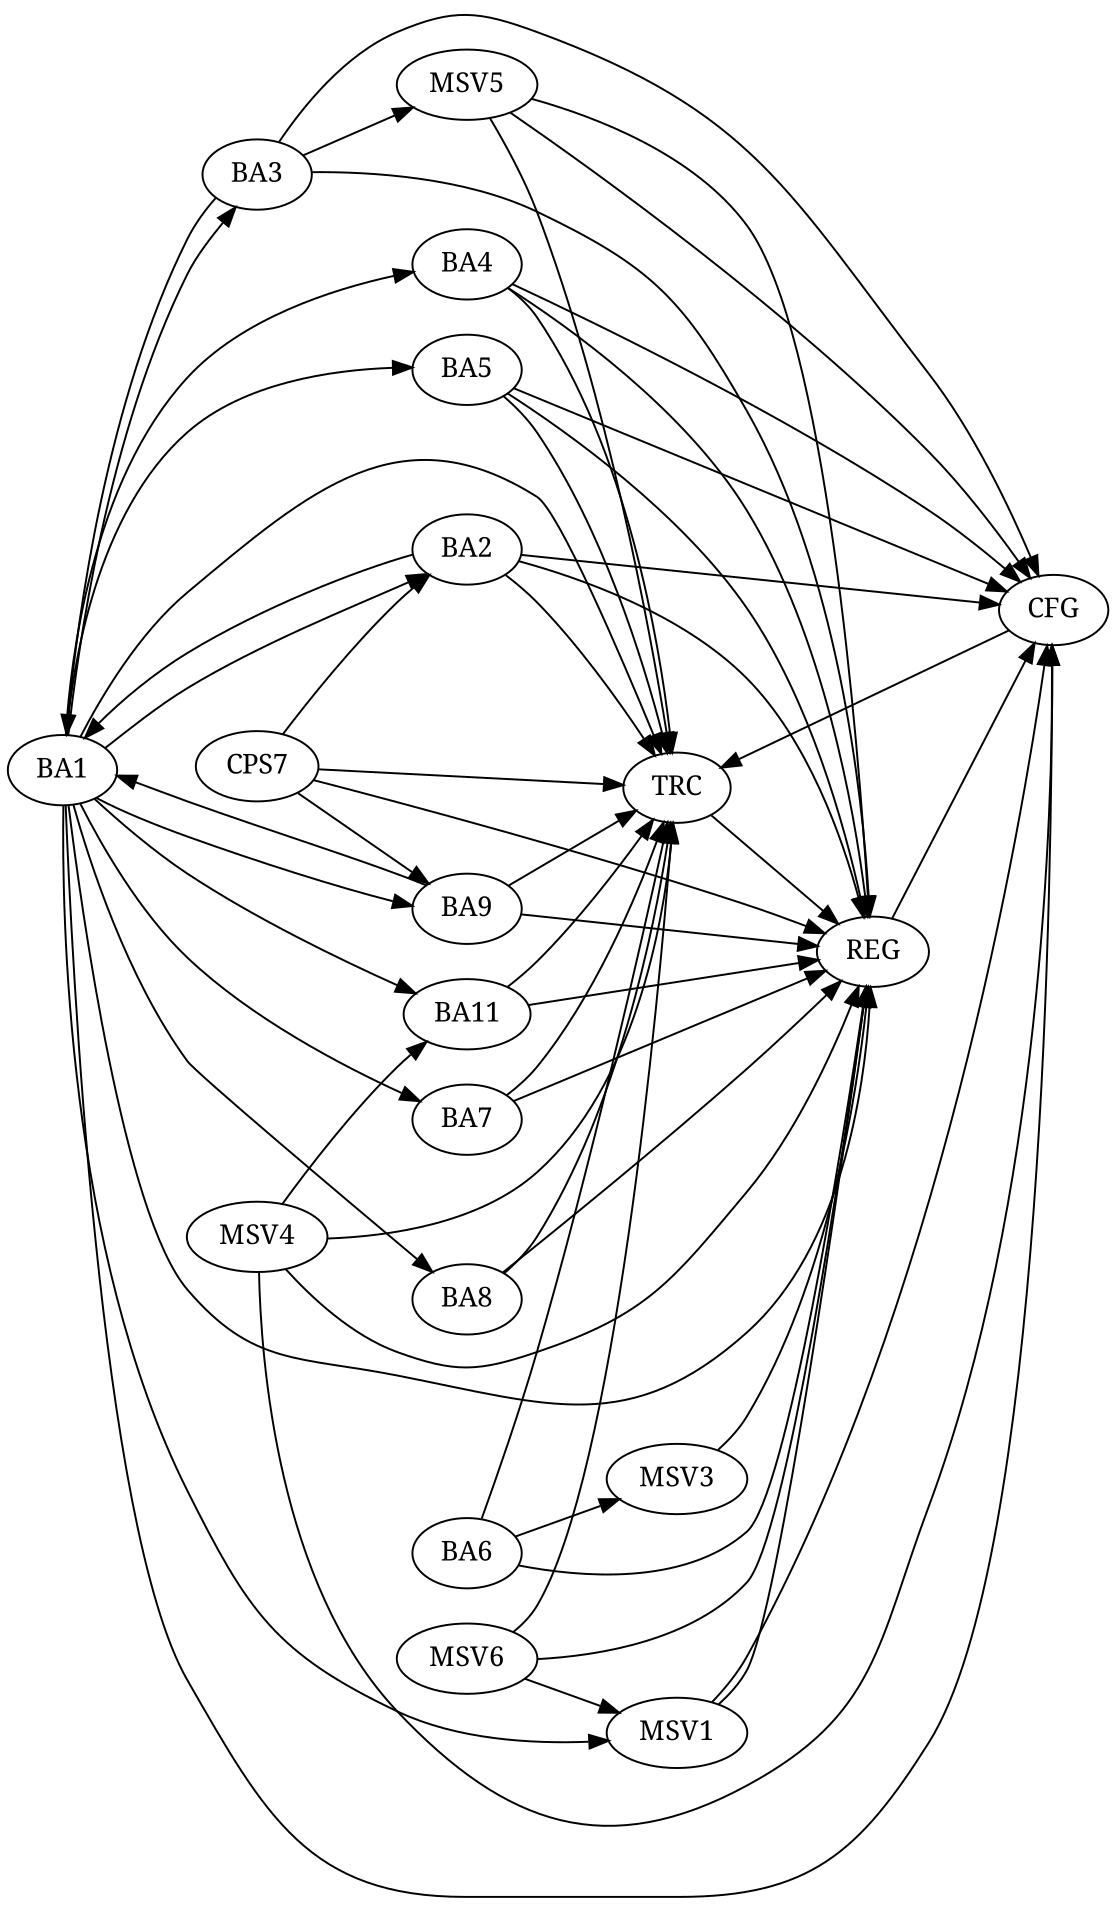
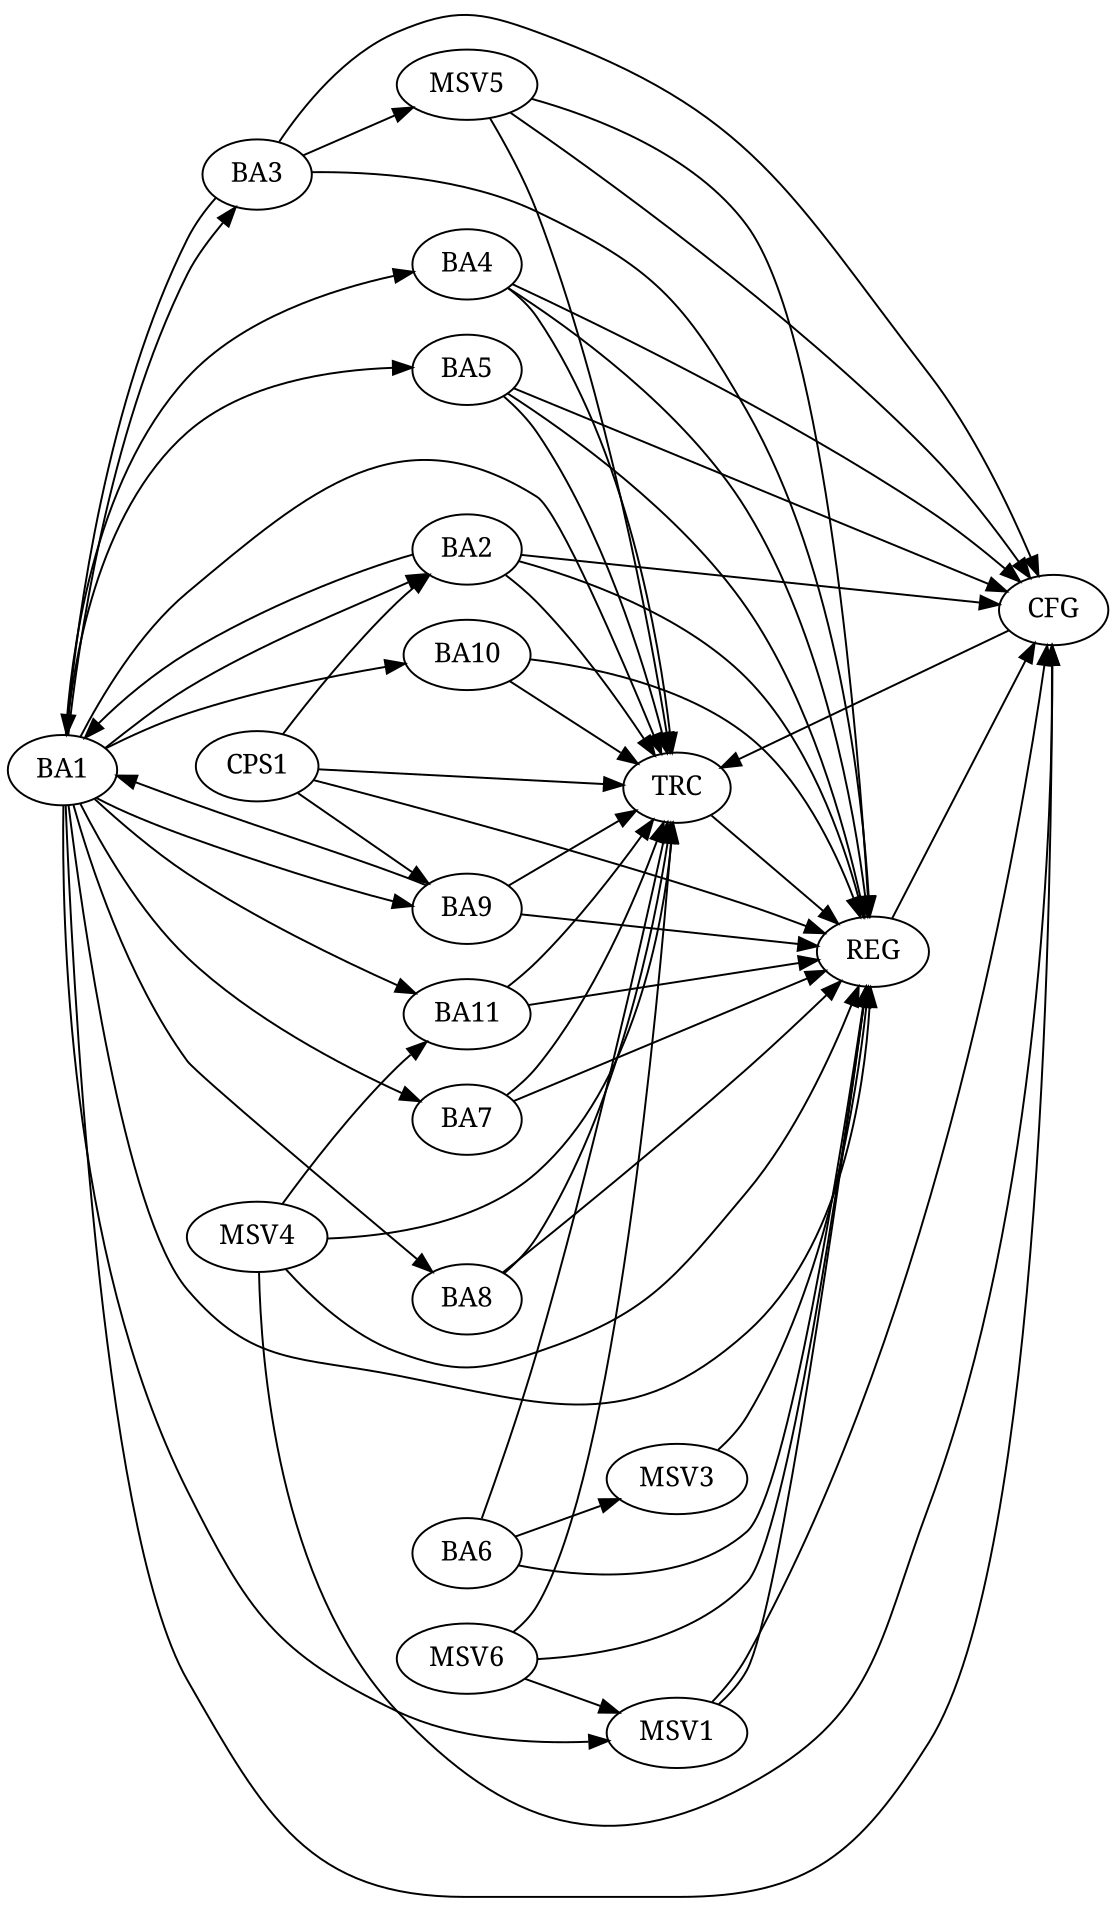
node "BA10": added
node "CPS7": label "CPS7" -> "CPS1"
